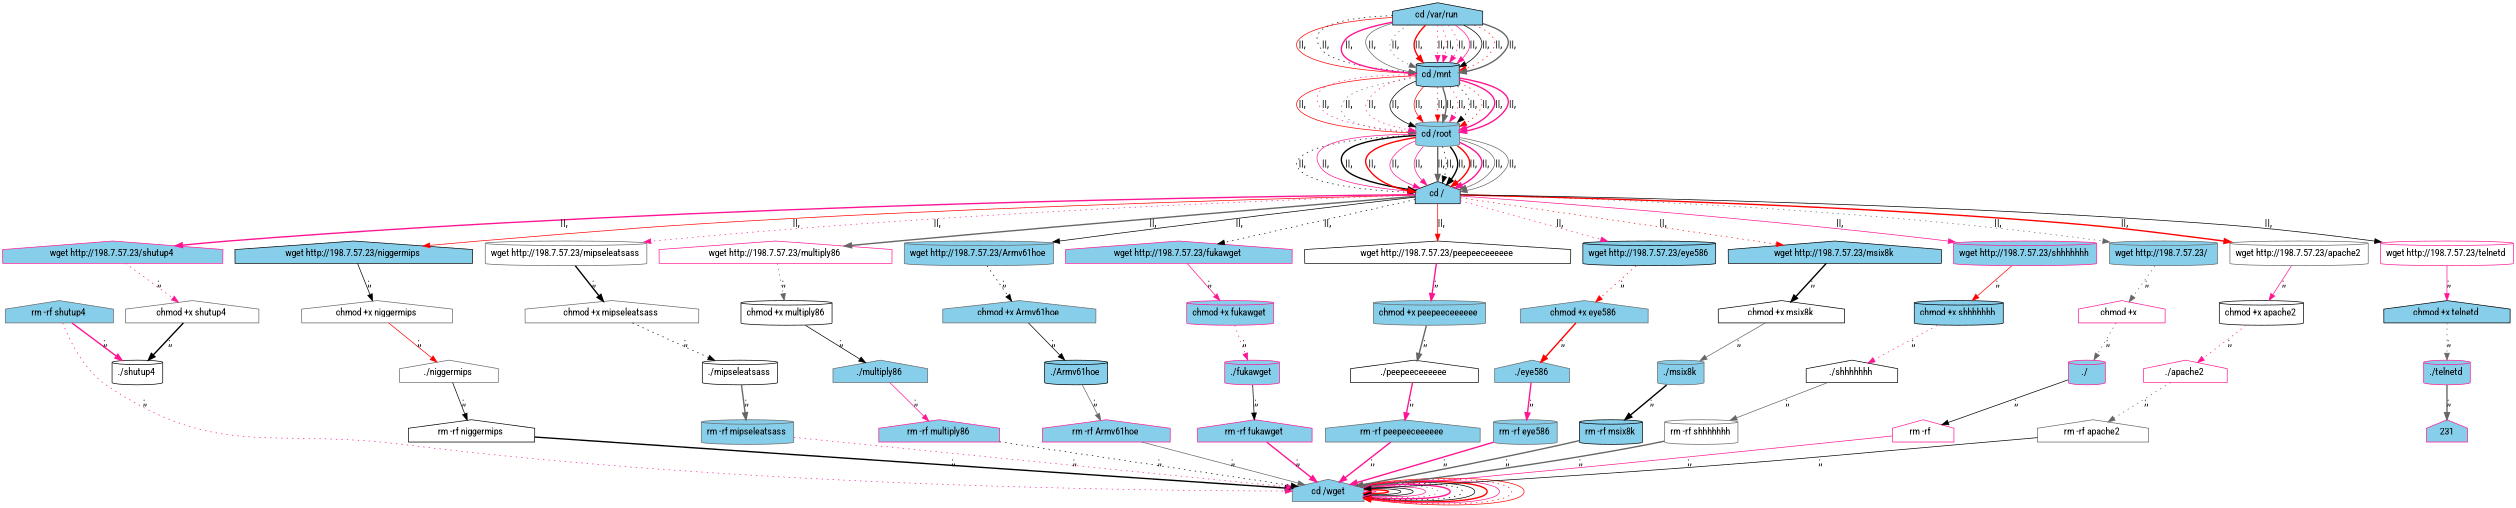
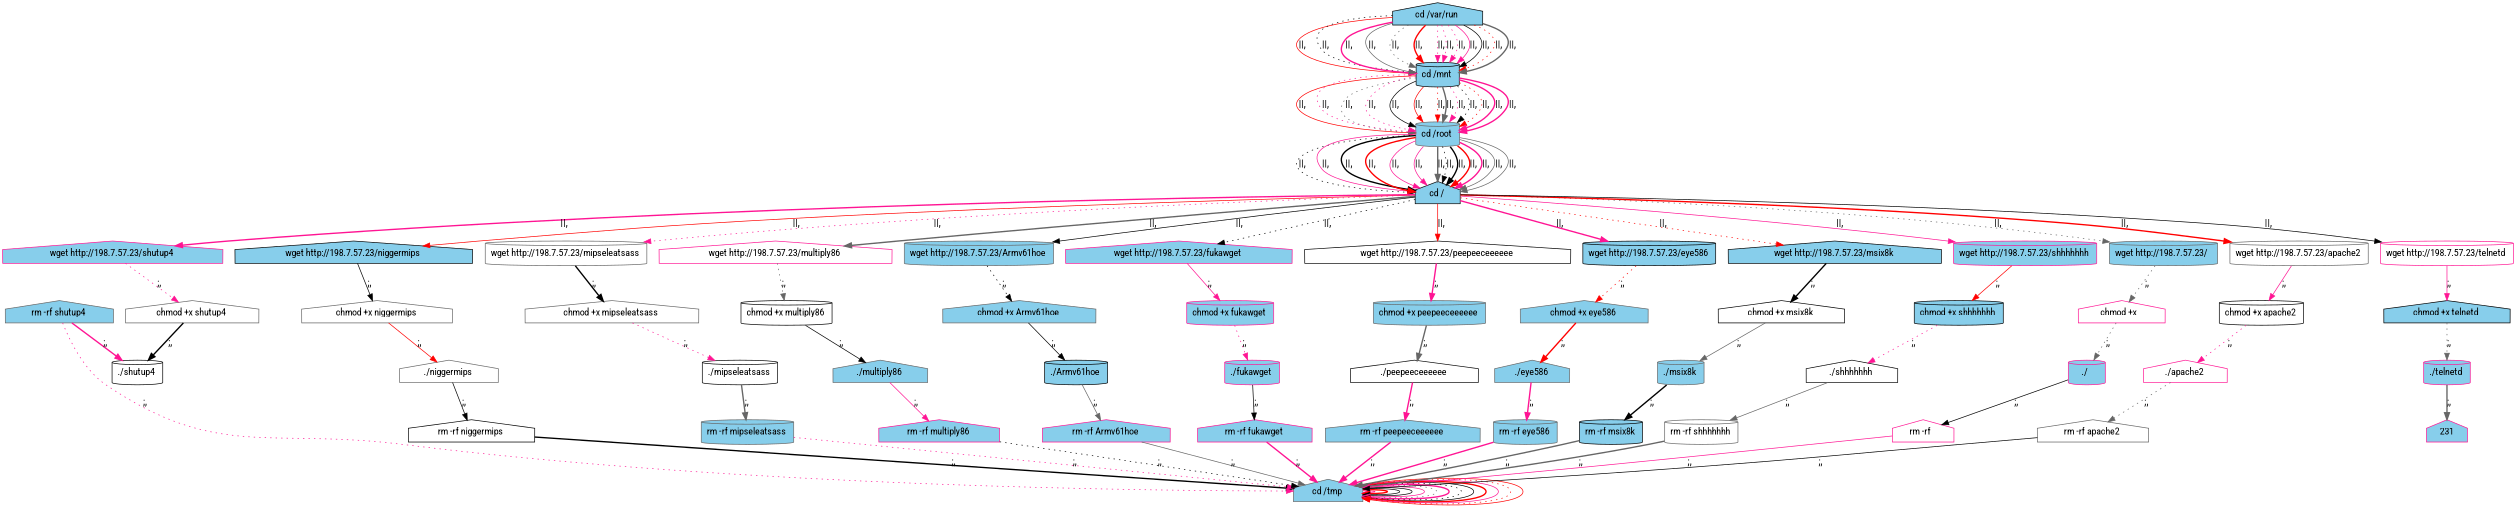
edge "cd /" -> "wget http://198.7.57.23/eye586": style dotted -> bold
edge "chmod +x mipseleatsass" -> "./mipseleatsass": color black -> deeppink
node "cd /wget": label "cd /wget" -> "cd /tmp"
